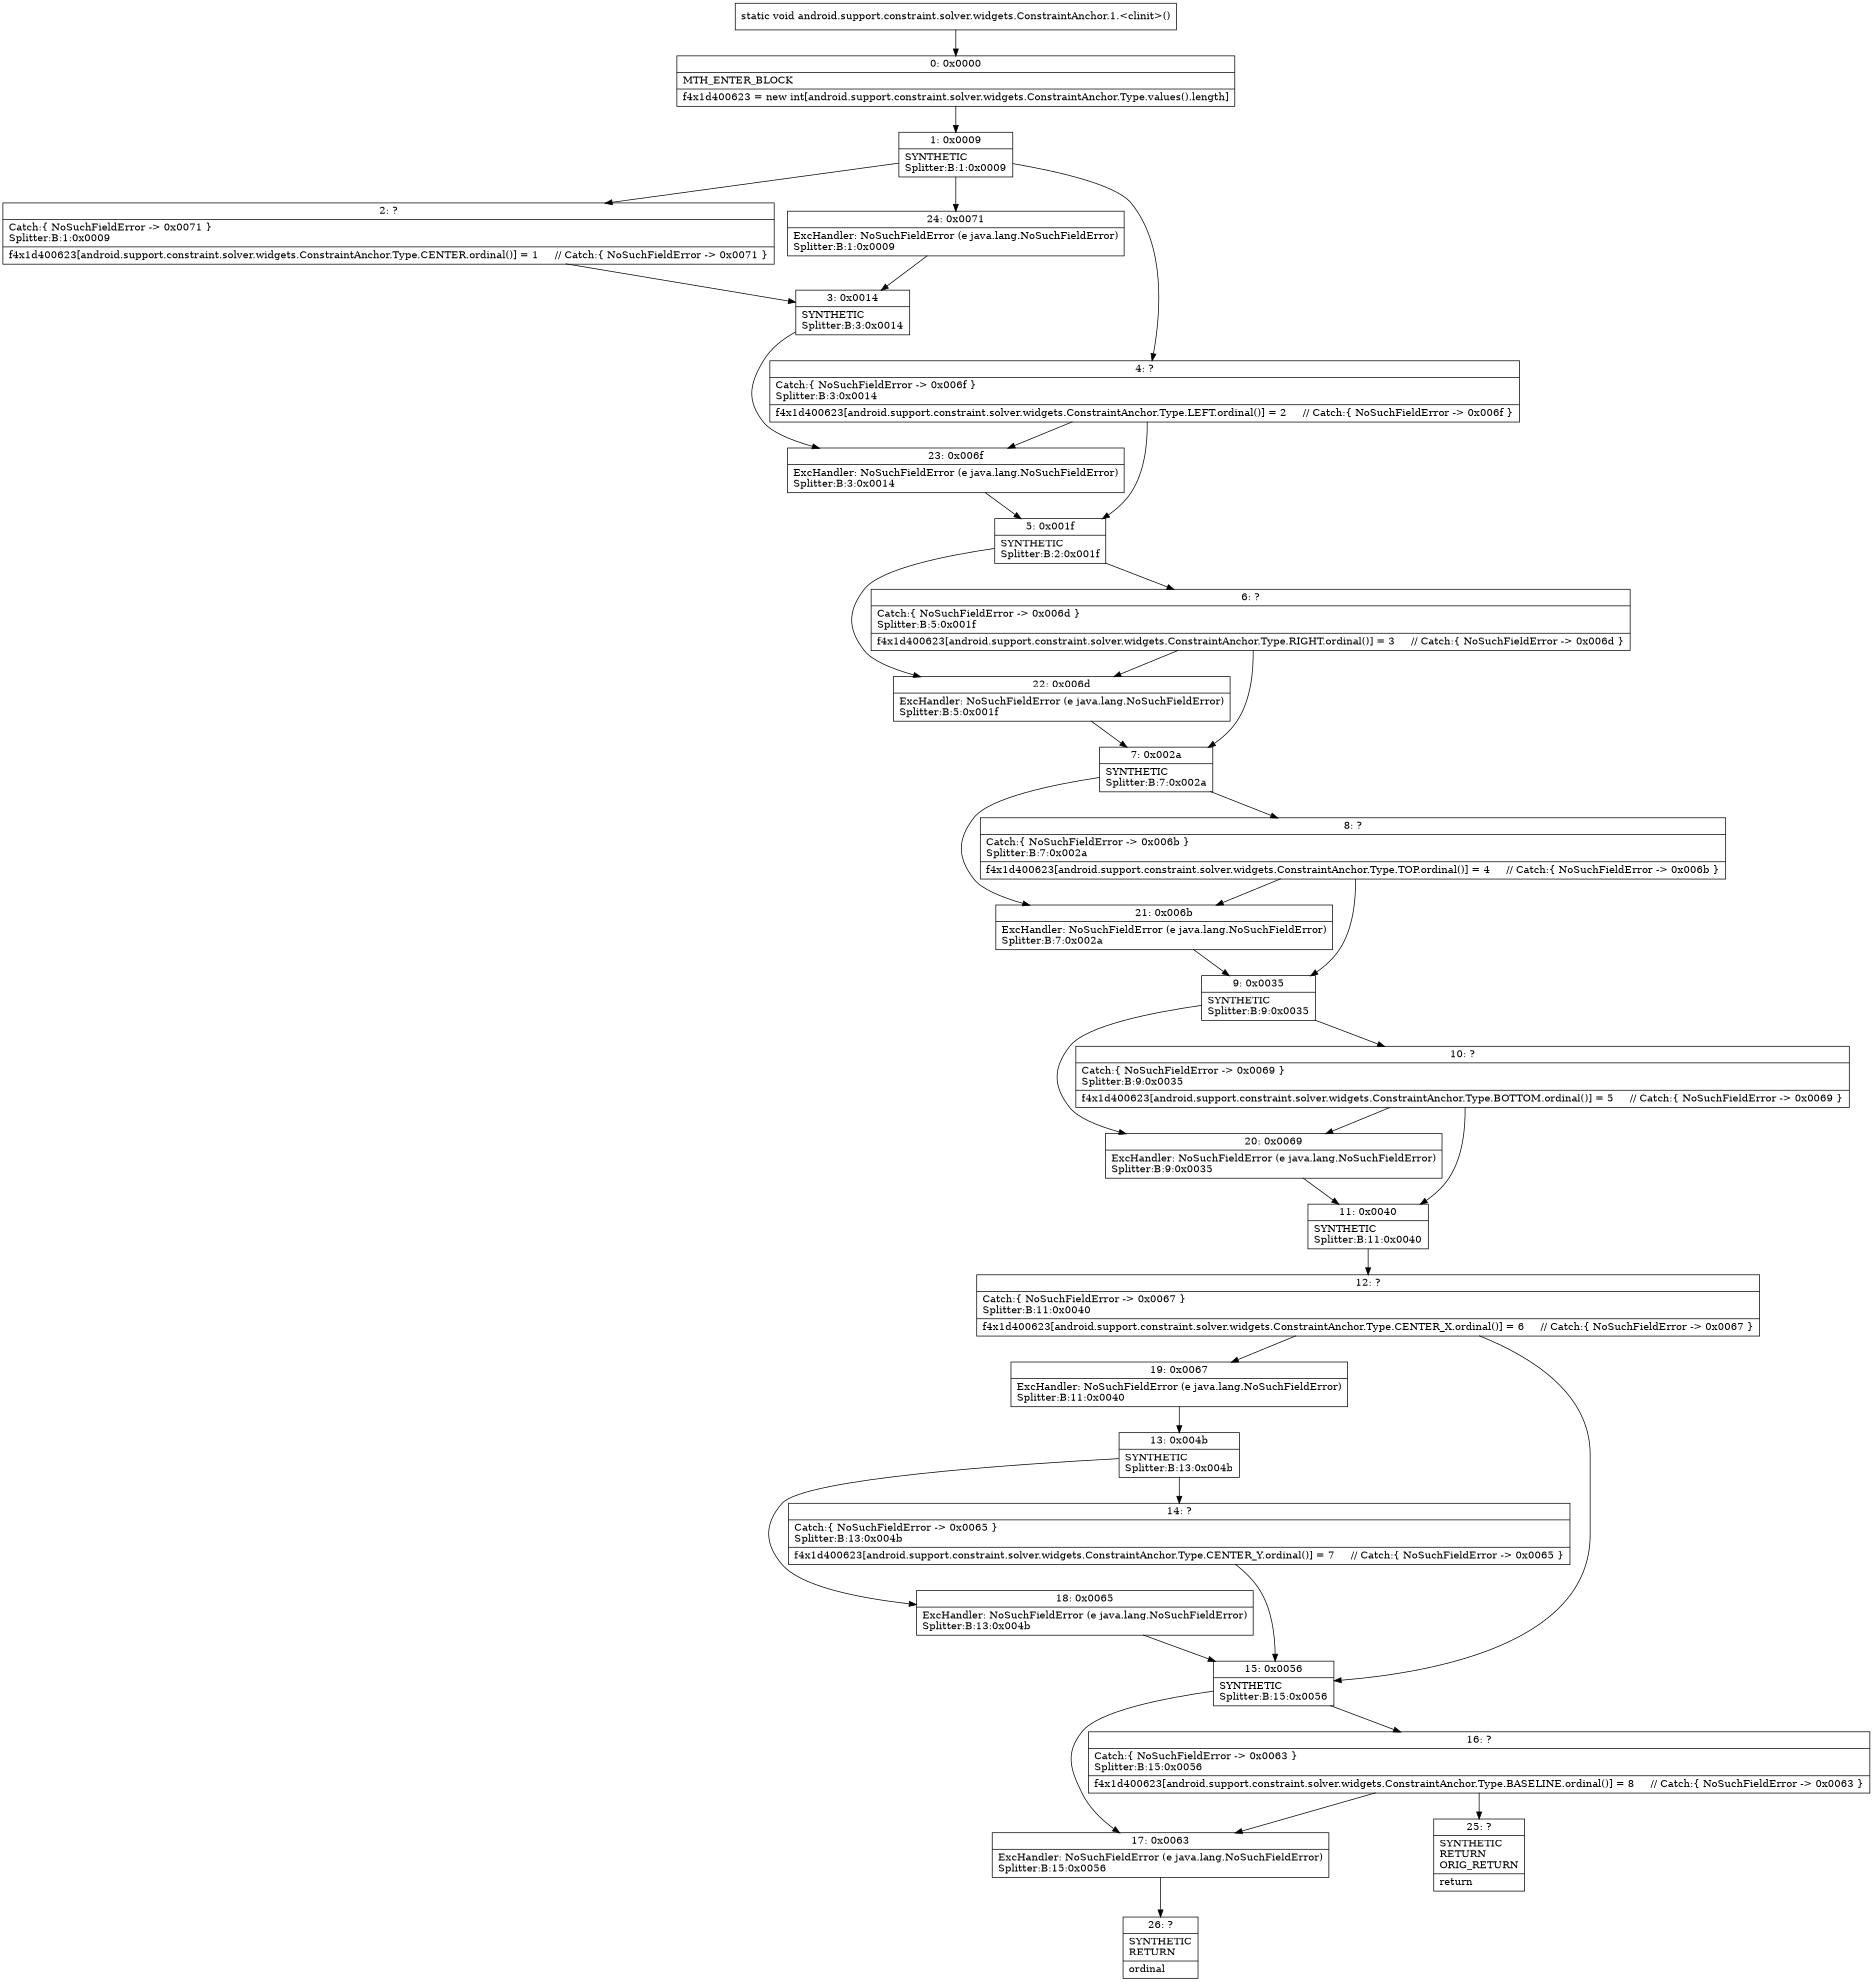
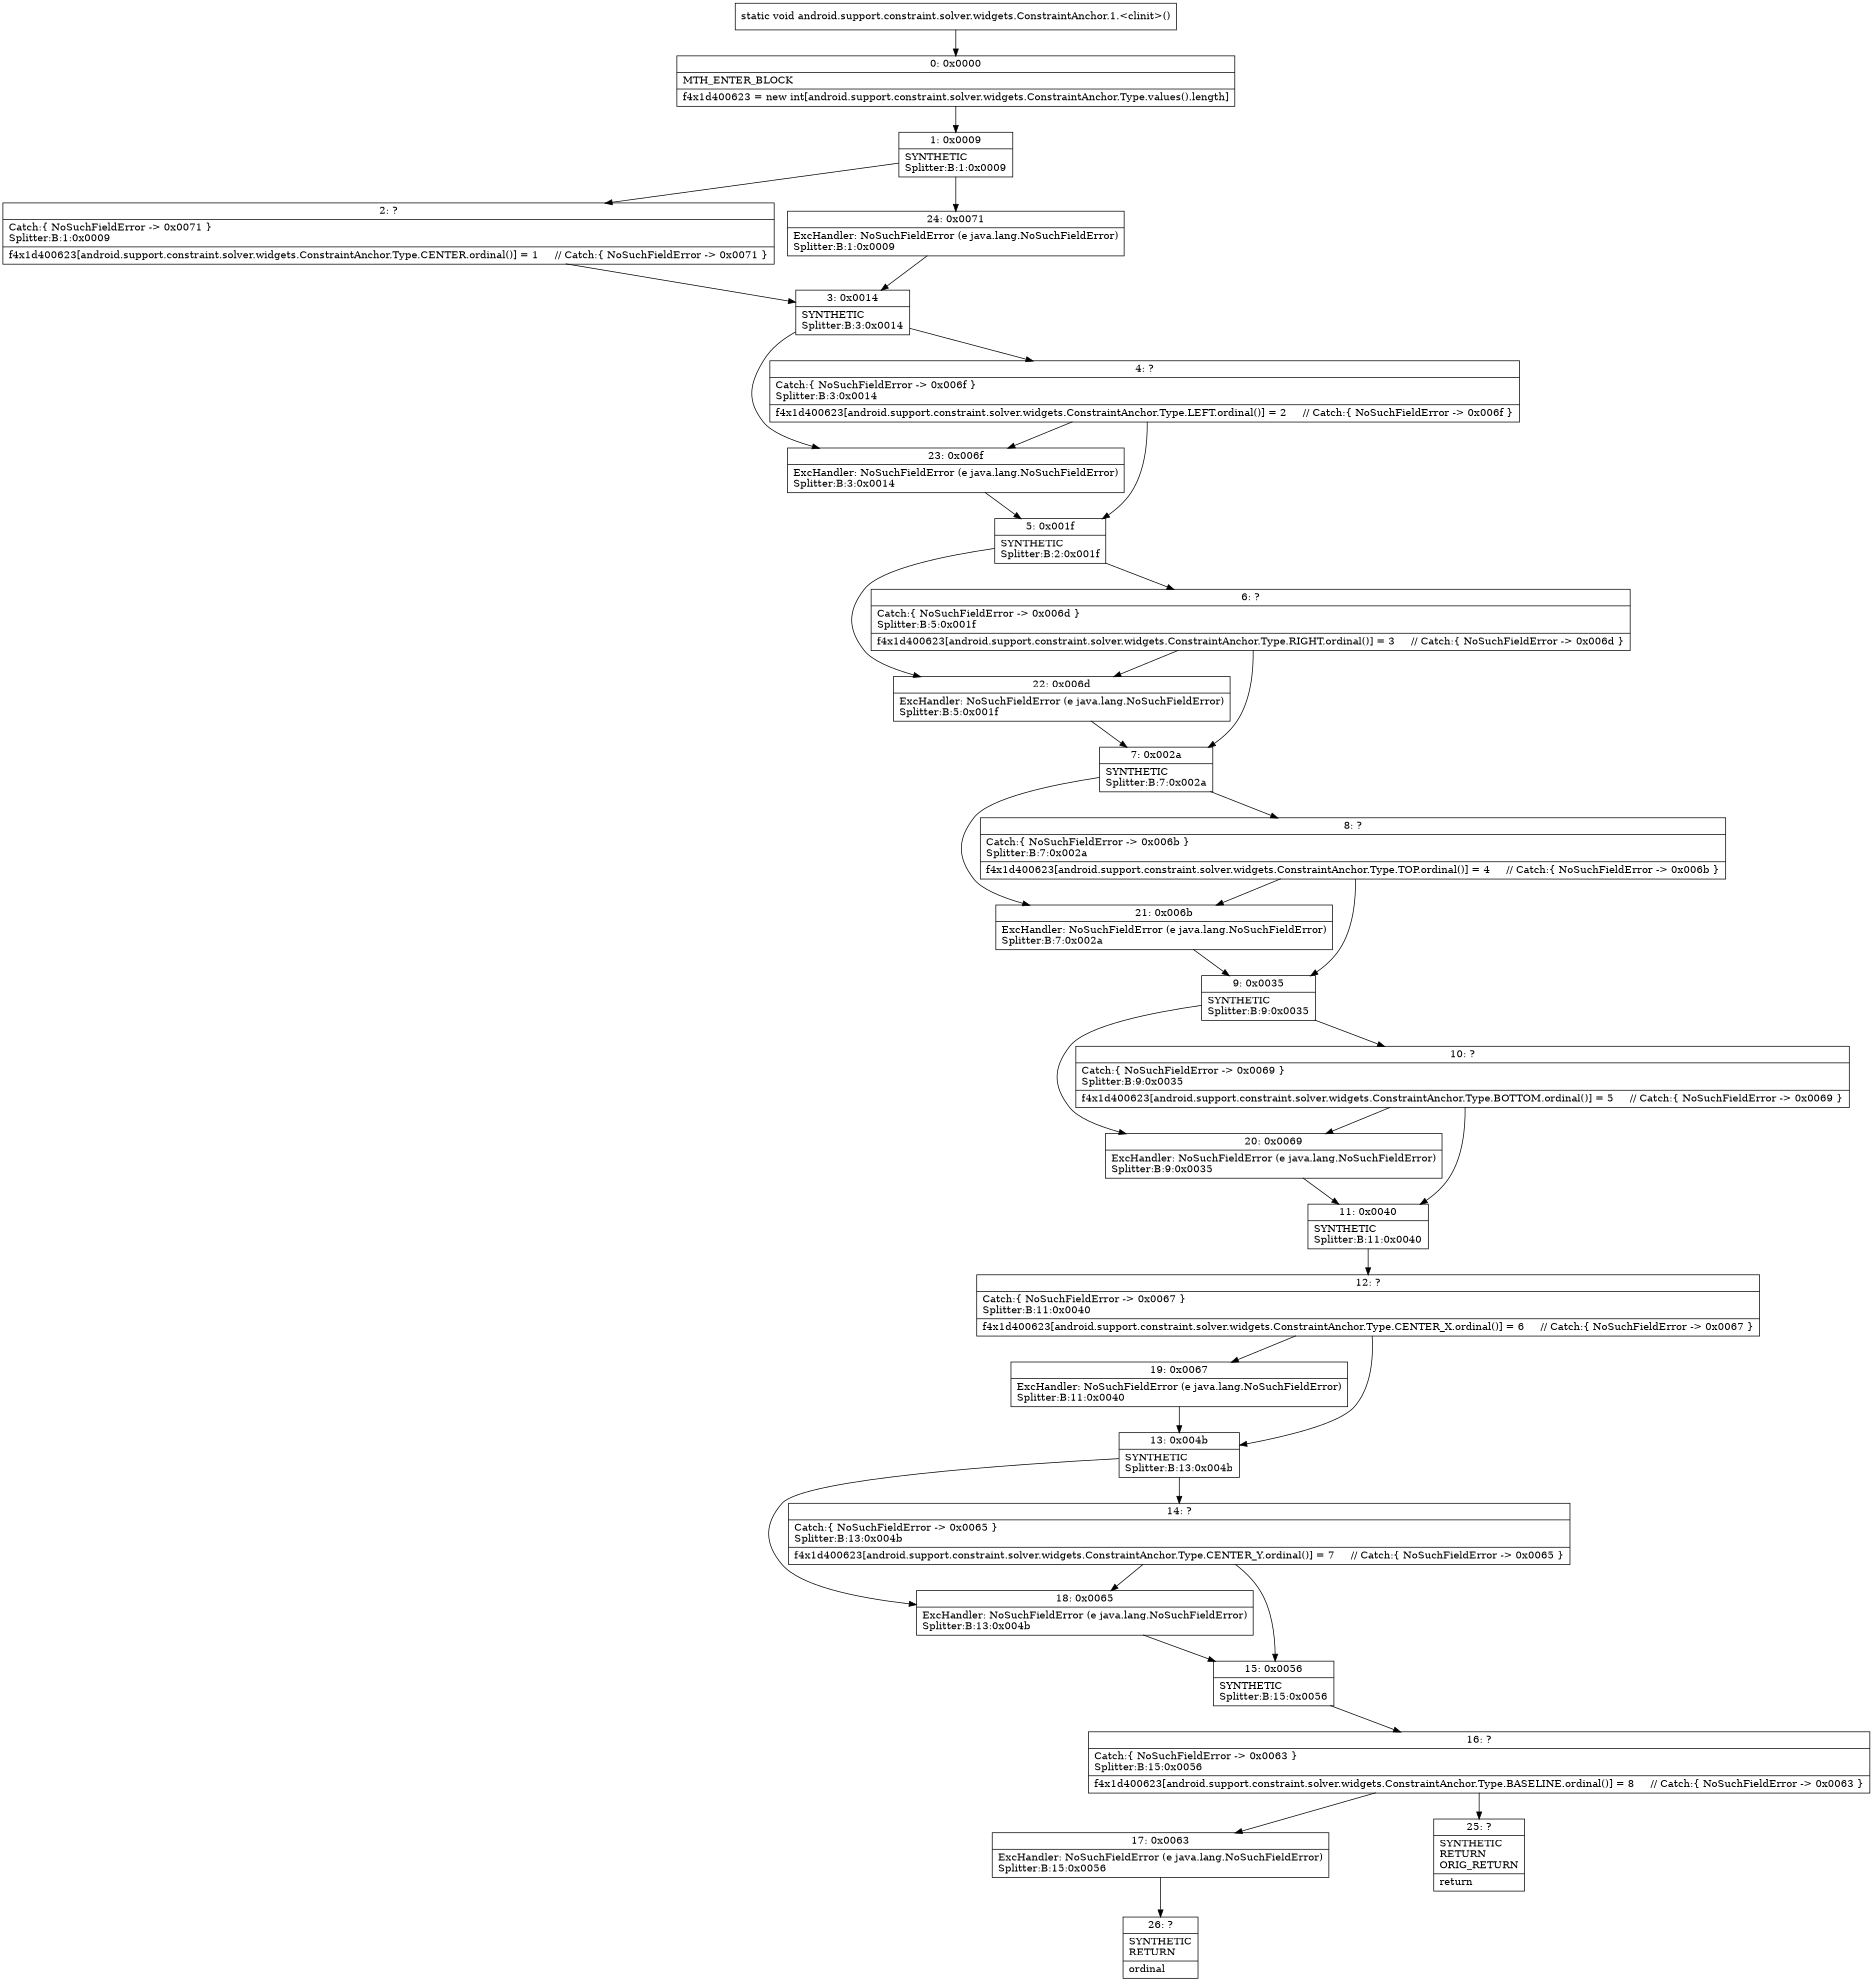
edge "1: 0x0009" -> "4: ?": now "3: 0x0014" -> "4: ?"
edge "12: ?" -> "15: 0x0056": now "12: ?" -> "13: 0x004b"
edge "14: ?" -> "18: 0x0065": added
edge "15: 0x0056" -> "17: 0x0063": removed
